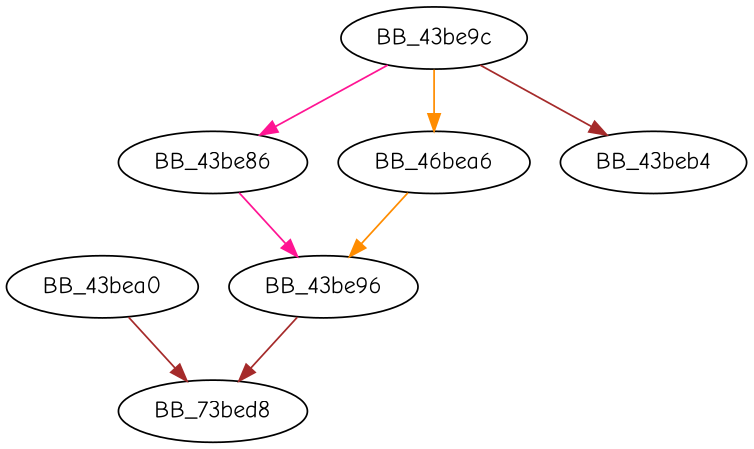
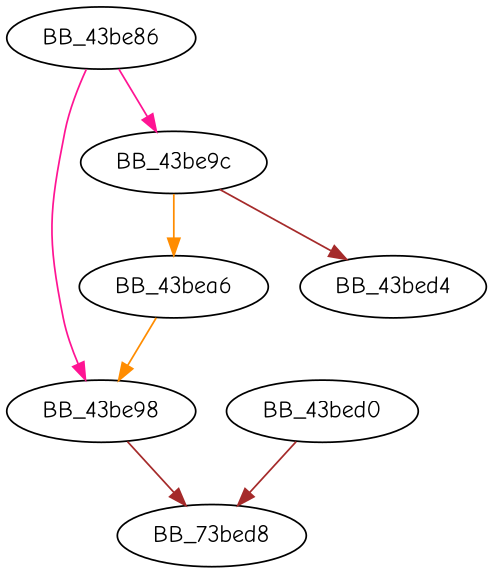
edge "BB_43be9c" -> "BB_43be86": reversed
node "BB_46bea6": label "BB_46bea6" -> "BB_43bea6"
node "BB_43beb4": label "BB_43beb4" -> "BB_43bed4"
node "BB_43bea0": label "BB_43bea0" -> "BB_43bed0"
node "BB_43be96": label "BB_43be96" -> "BB_43be98"
